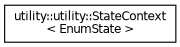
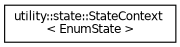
node "utility::utility::StateContext < EnumState >": label "utility::utility::StateContext < EnumState >" -> "utility::state::StateContext < EnumState >"
